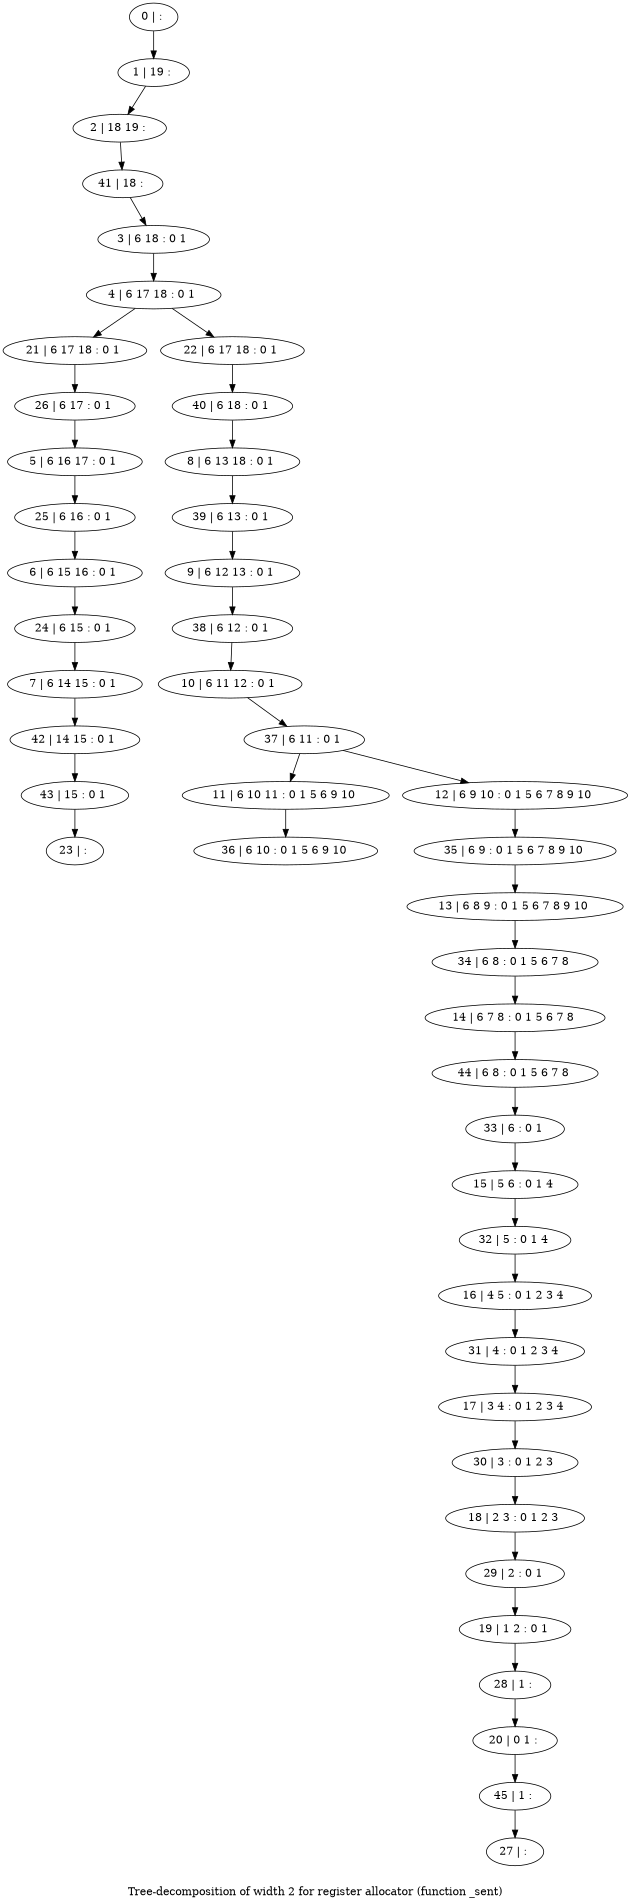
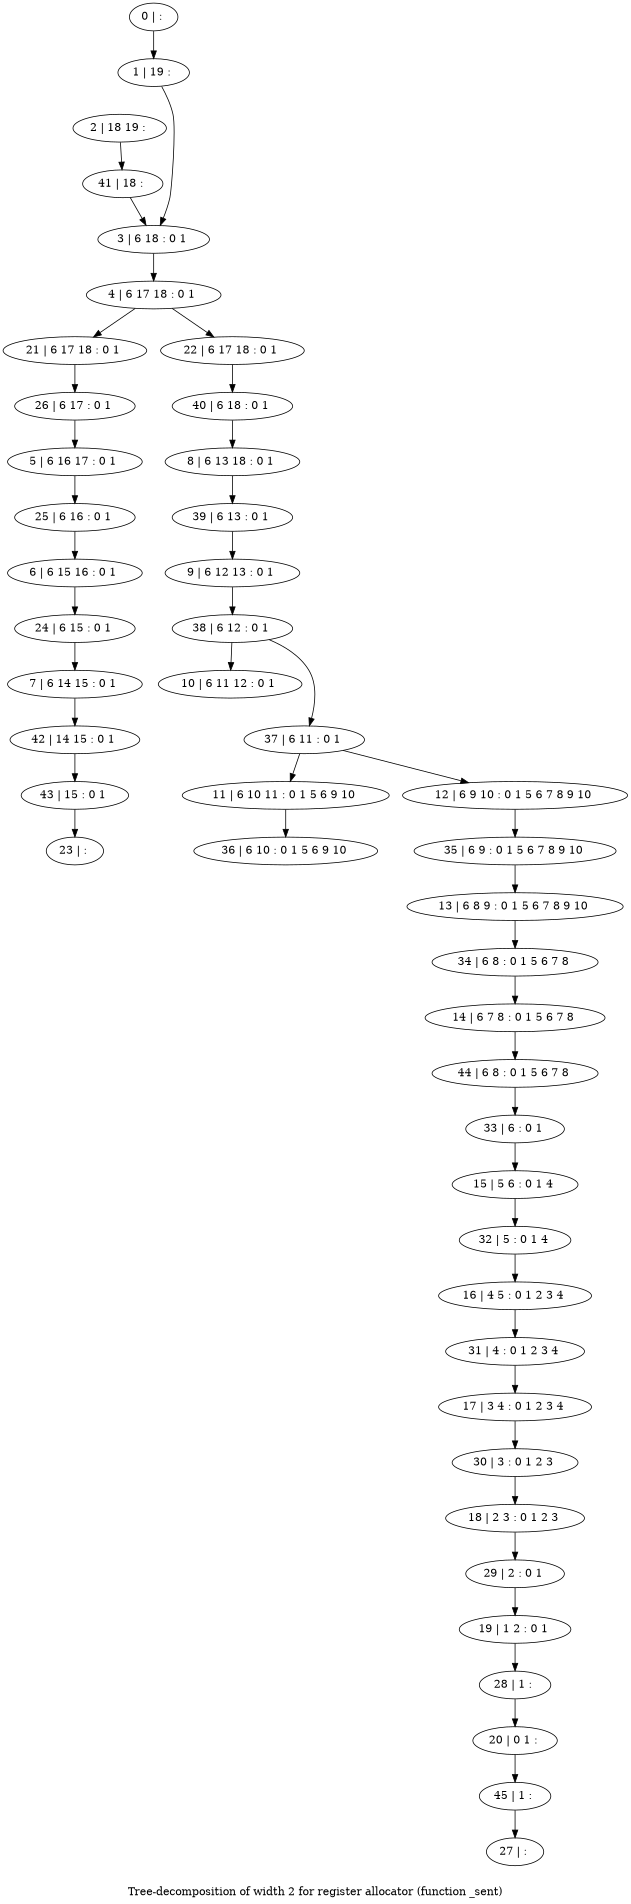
edge "1 | 19 :" -> "2 | 18 19 :": now "1 | 19 :" -> "3 | 6 18 : 0 1"
edge "10 | 6 11 12 : 0 1" -> "37 | 6 11 : 0 1": now "38 | 6 12 : 0 1" -> "37 | 6 11 : 0 1"
